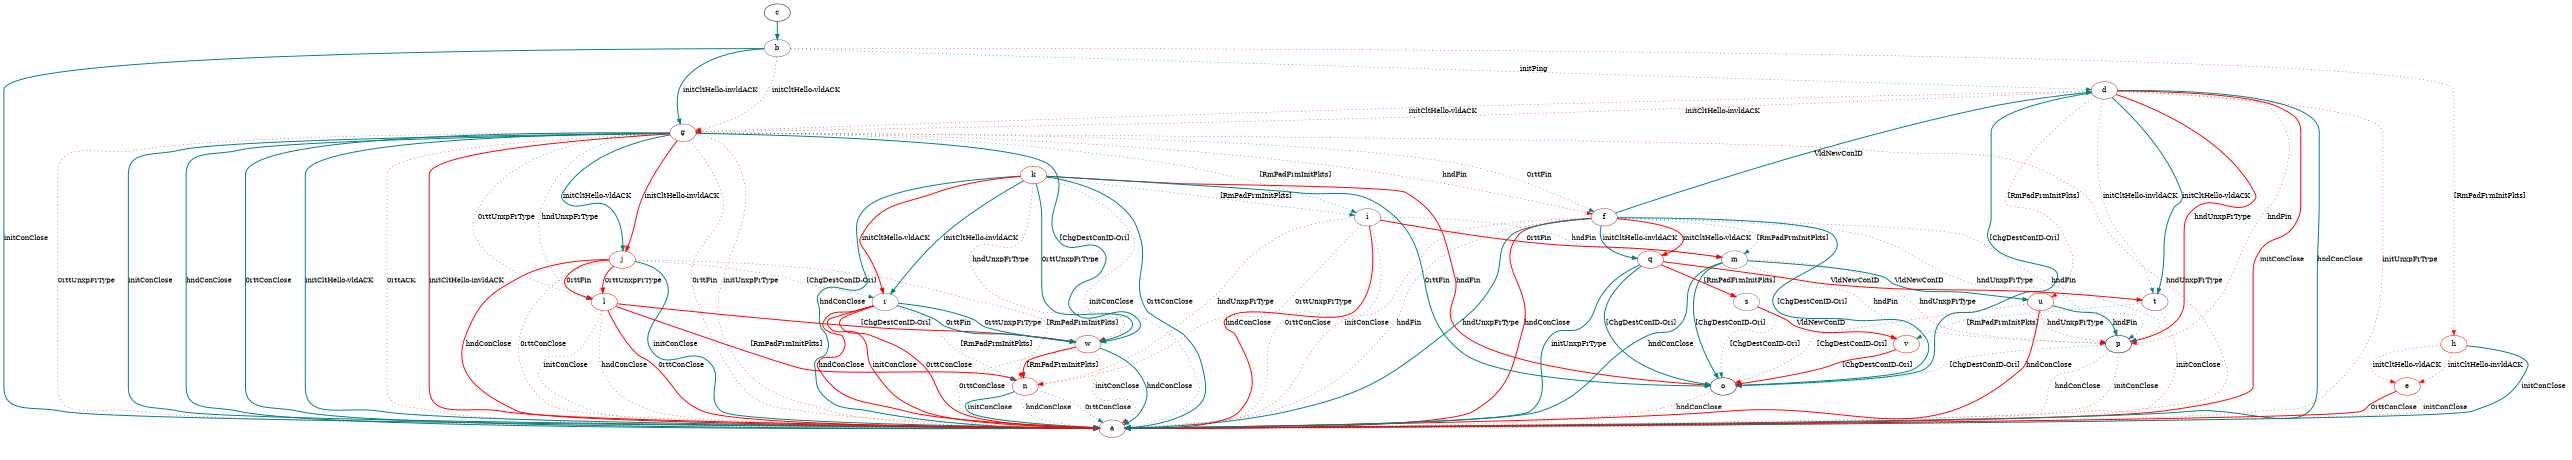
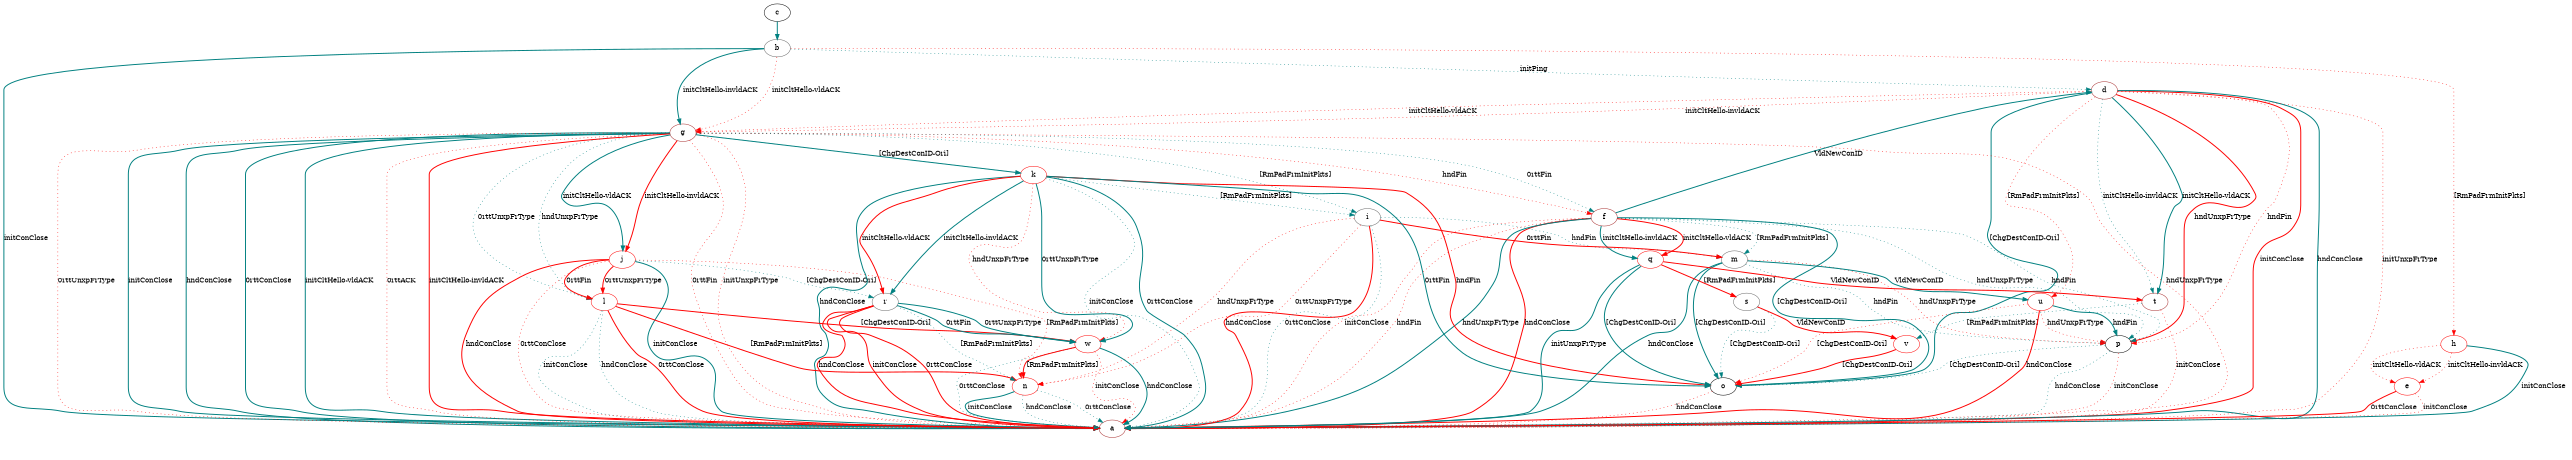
edge "g" -> "w": now "g" -> "k"
